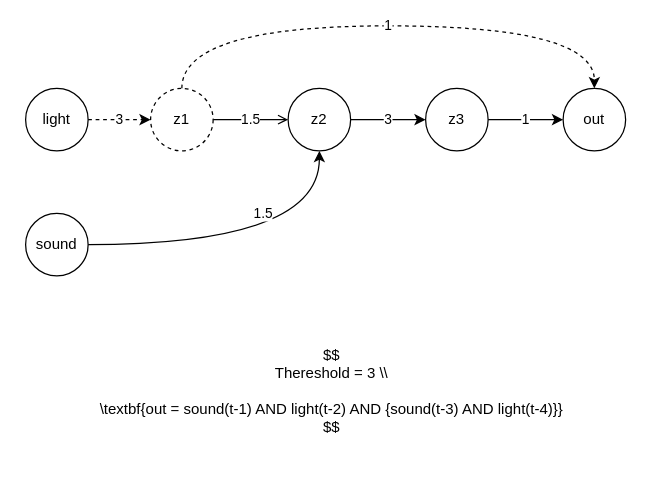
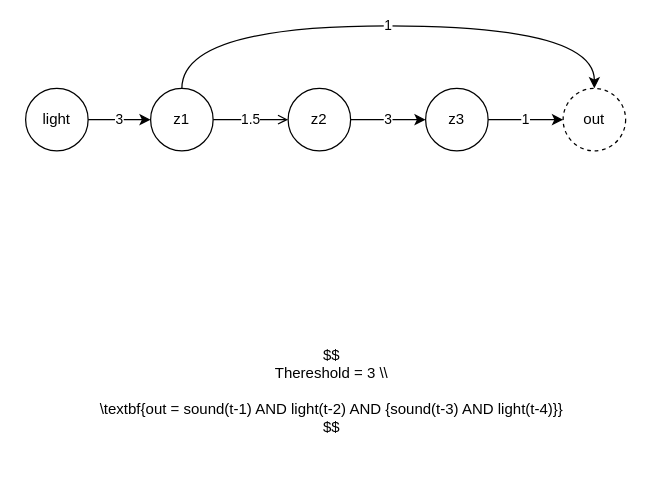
edge "z1" -> "out": style dashed -> solid
edge "light" -> "z1": style dashed -> solid
node "z1": style dashed -> solid
node "out": style solid -> dashed
edge "sound" -> "z2": removed, label "1.5"
node "sound": removed
